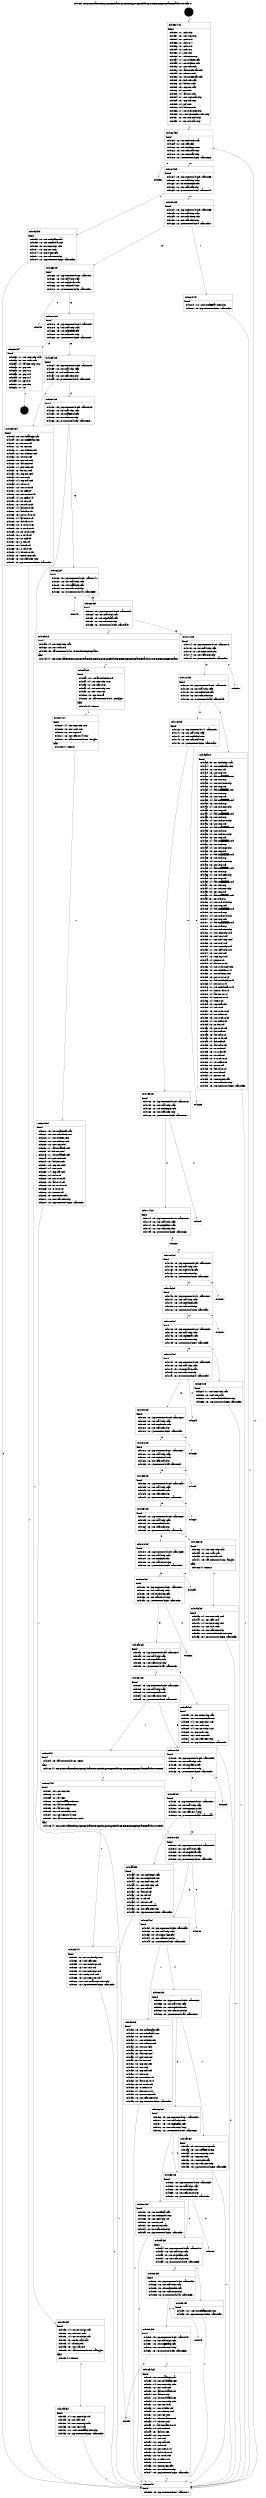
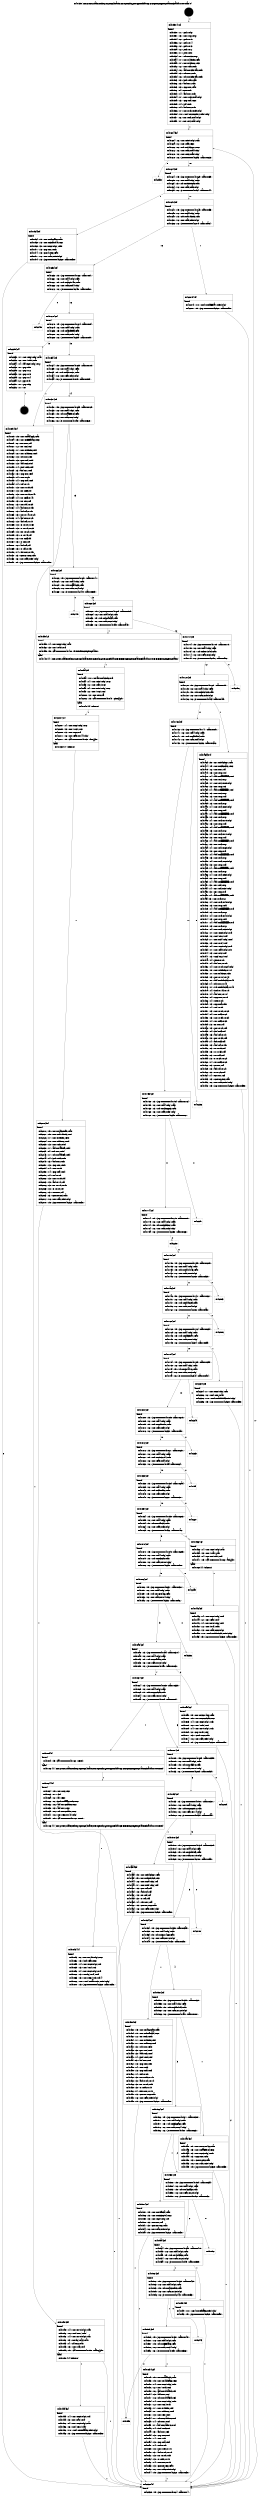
edge "0x401e75 [137]" -> "0x40252e [5]": now "0x401dbe [29]" -> "0x40252e [5]"
